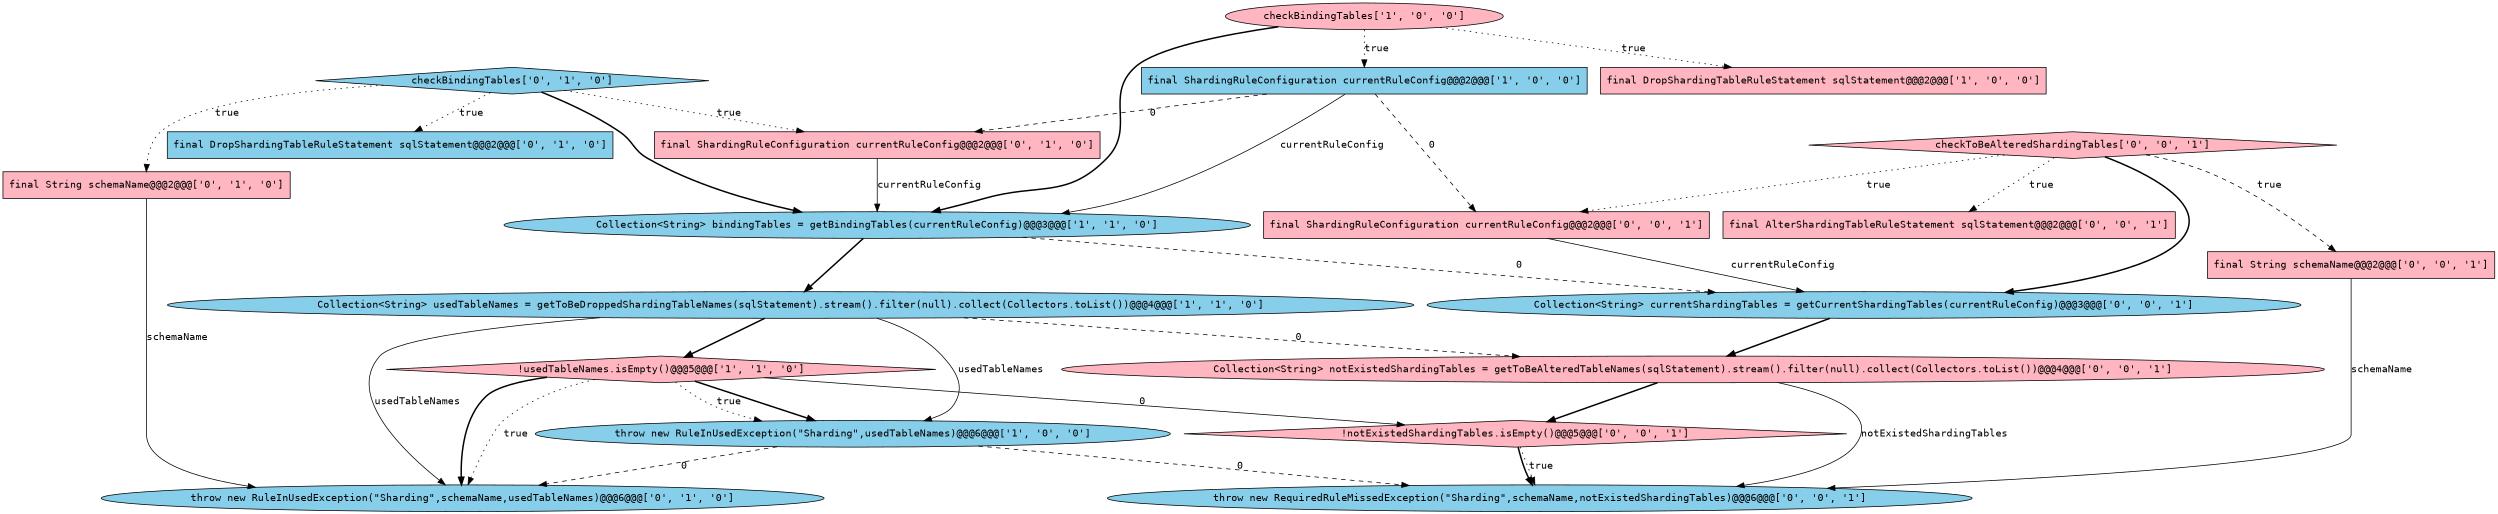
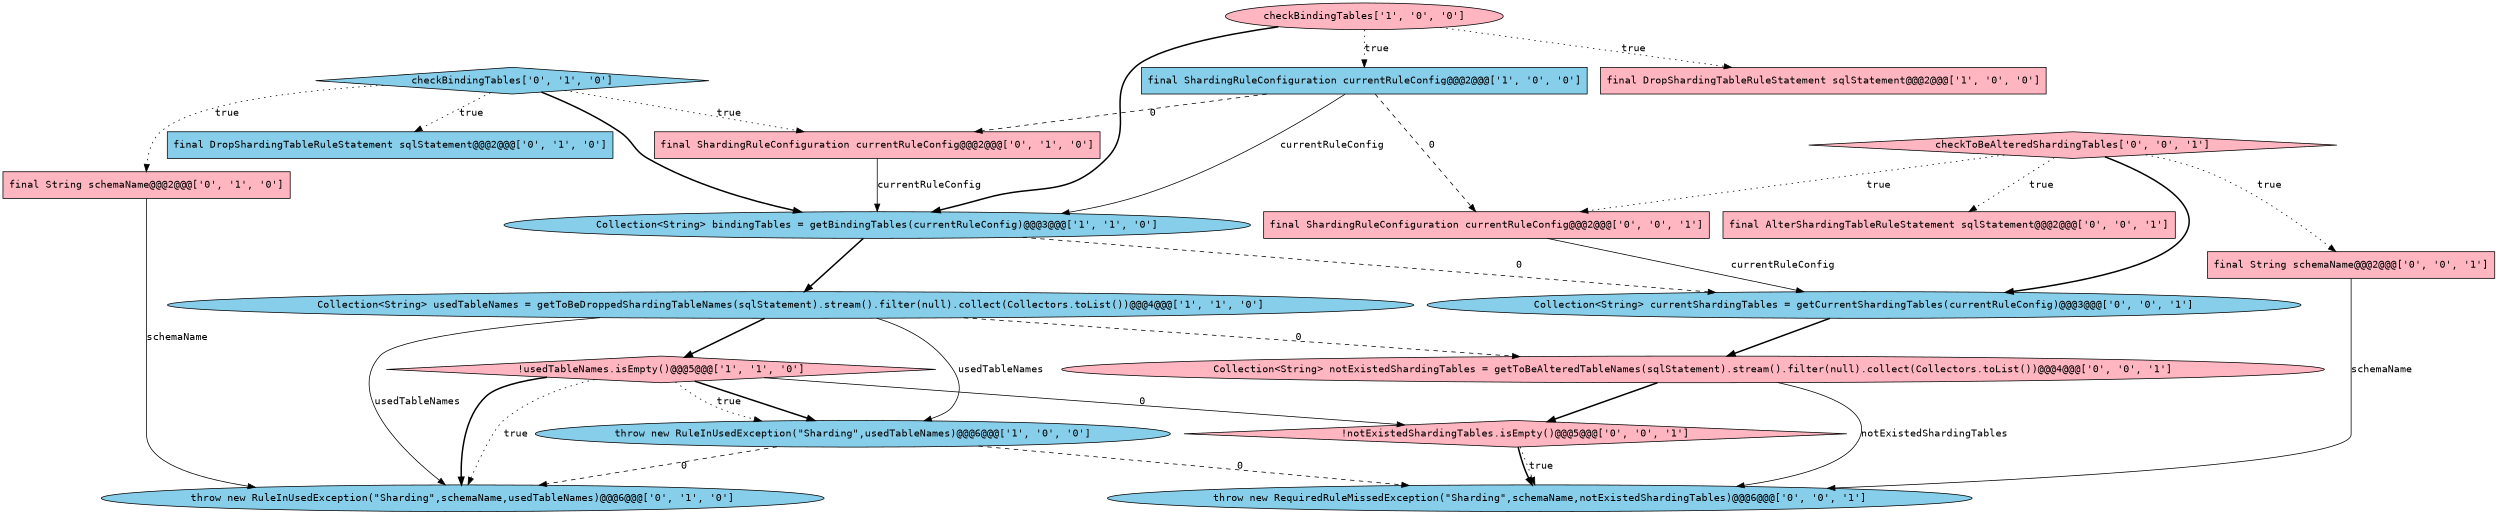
edge "checkToBeAlteredShardingTables['0', '0', '1']" -> "final String schemaName@@@2@@@['0', '0', '1']": style dashed -> dotted
